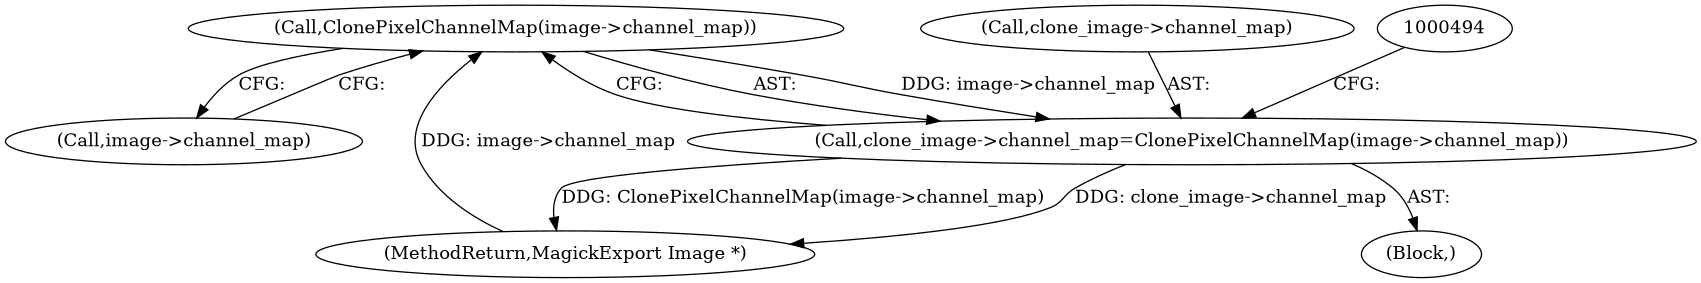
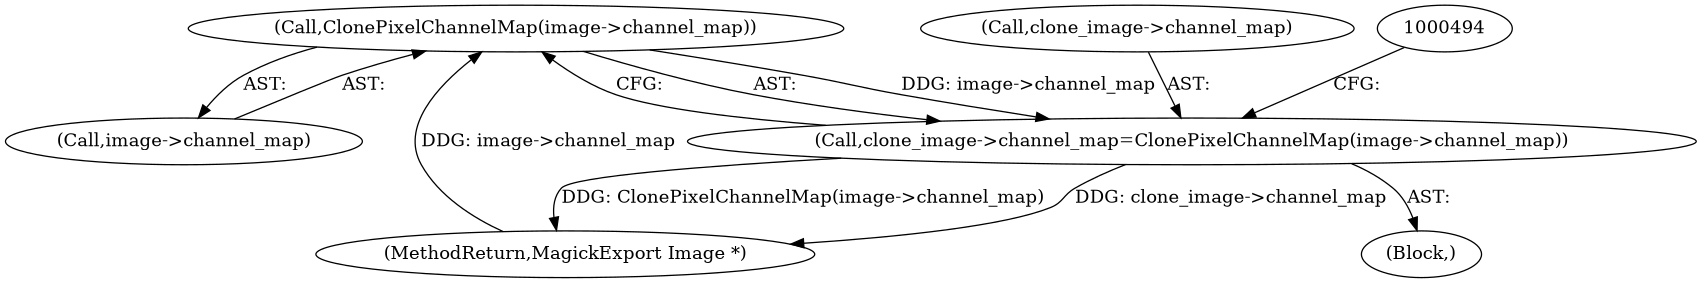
edge "(Call,ClonePixelChannelMap(image->channel_map))" -> "(Call,image->channel_map)": label "CFG: " -> "AST: "
edge "(Call,image->channel_map)" -> "(Call,ClonePixelChannelMap(image->channel_map))": label "CFG: " -> "AST: "
